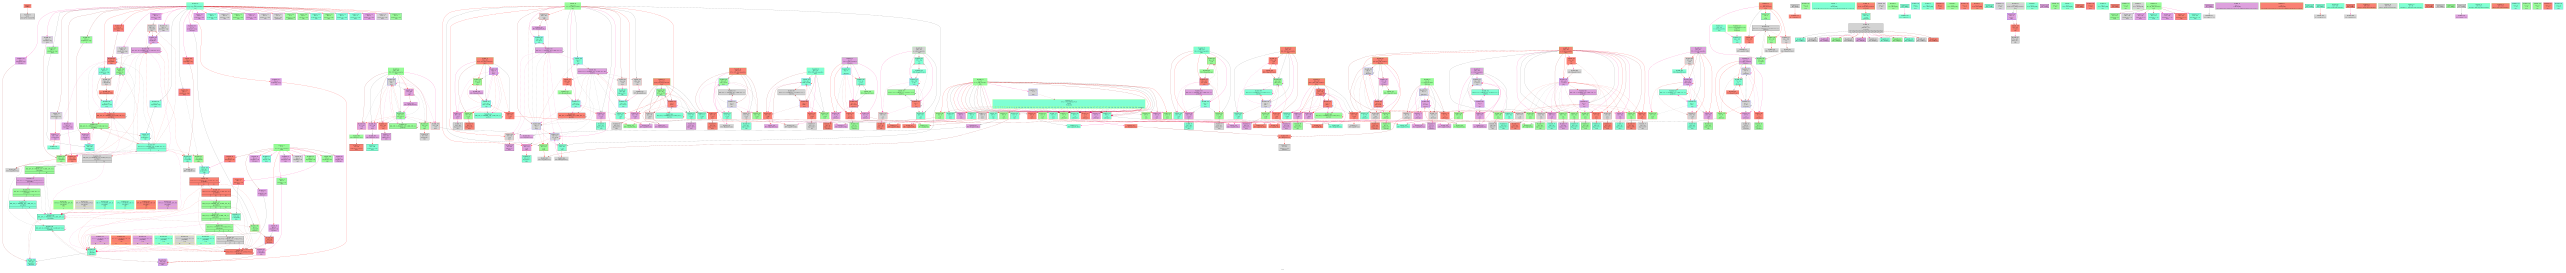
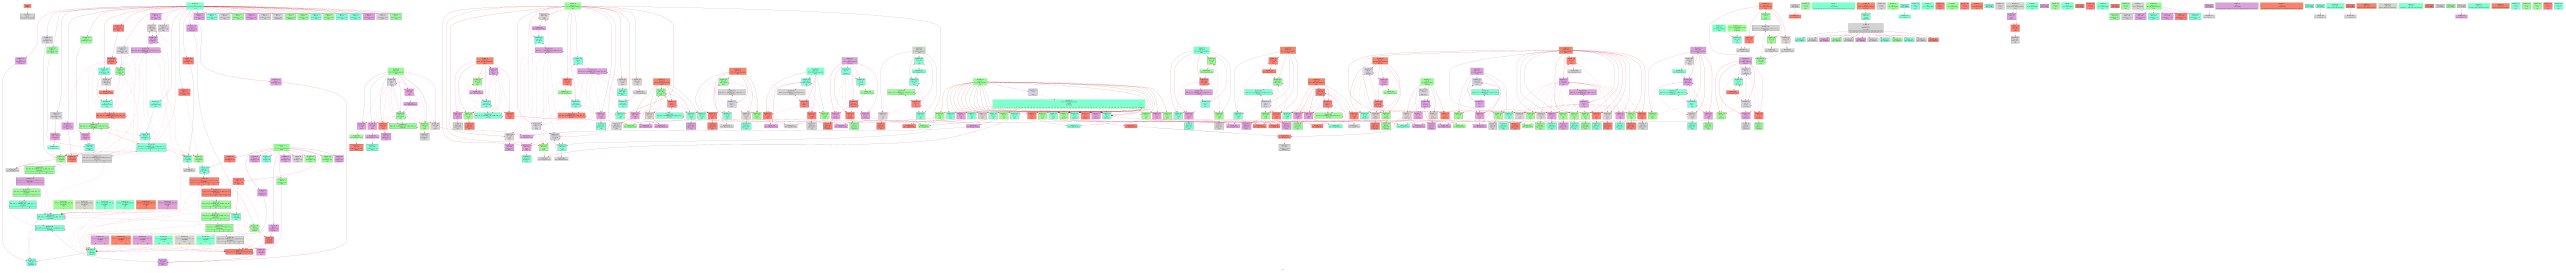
node "NodeID: 427": removed
